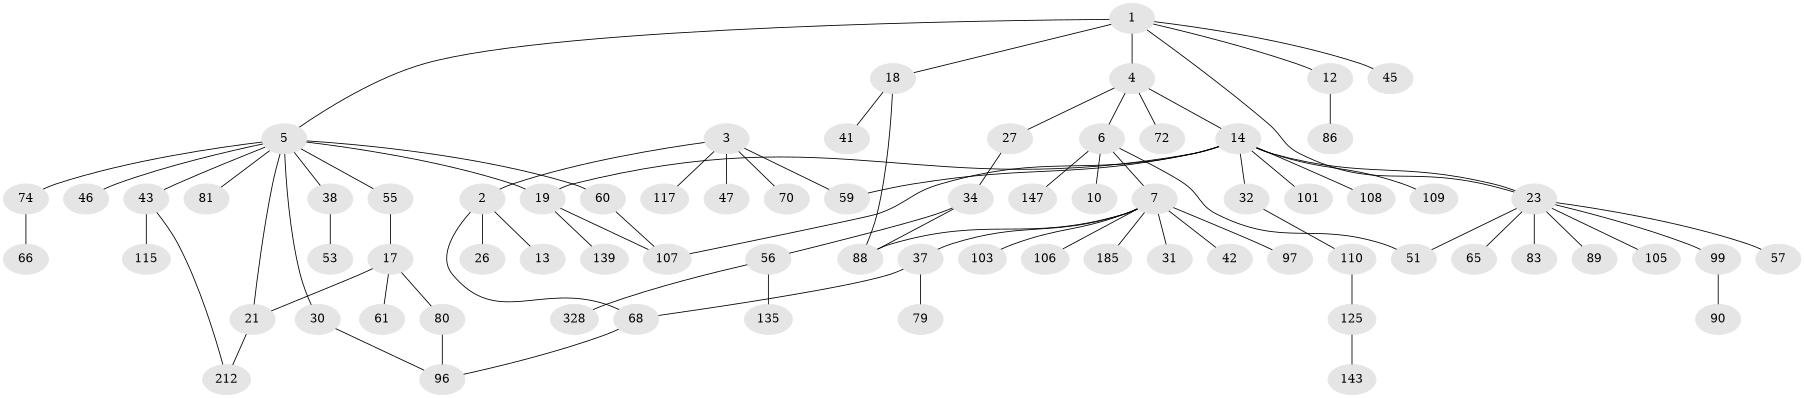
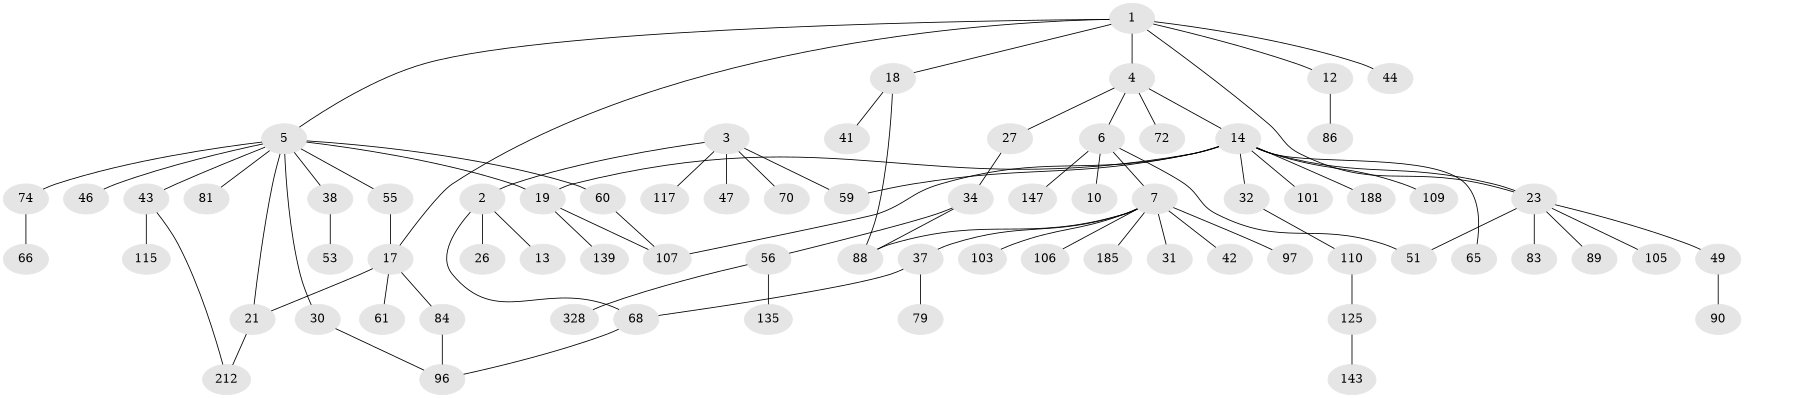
edge "1" -- "17": added
node "45": label "45" -> "44"
node "108": label "108" -> "188"
edge "23" -- "65": now "14" -- "65"
node "99": label "99" -> "49"
node "57": removed
node "80": label "80" -> "84"
